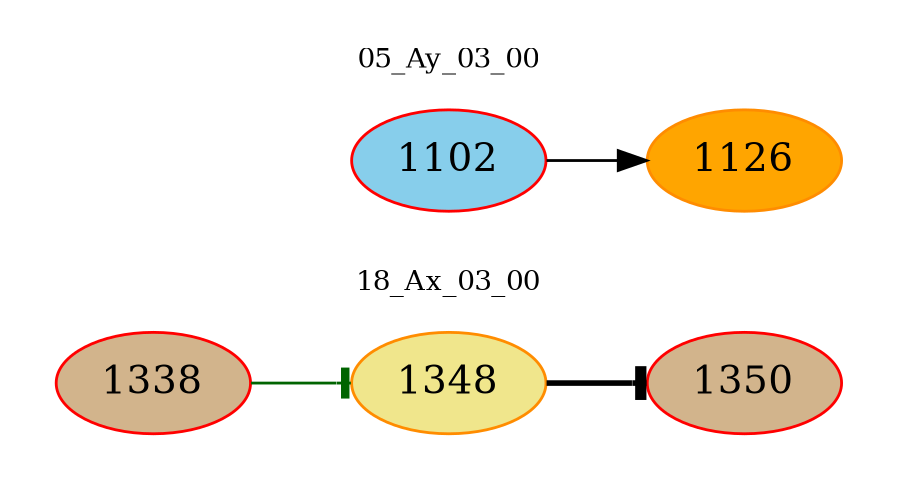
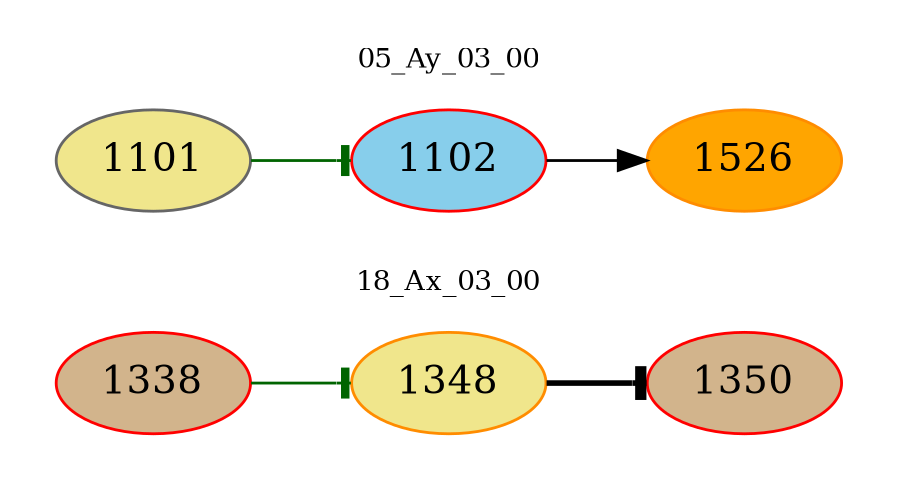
node "1101": added
node "1126": label "1126" -> "1526"
